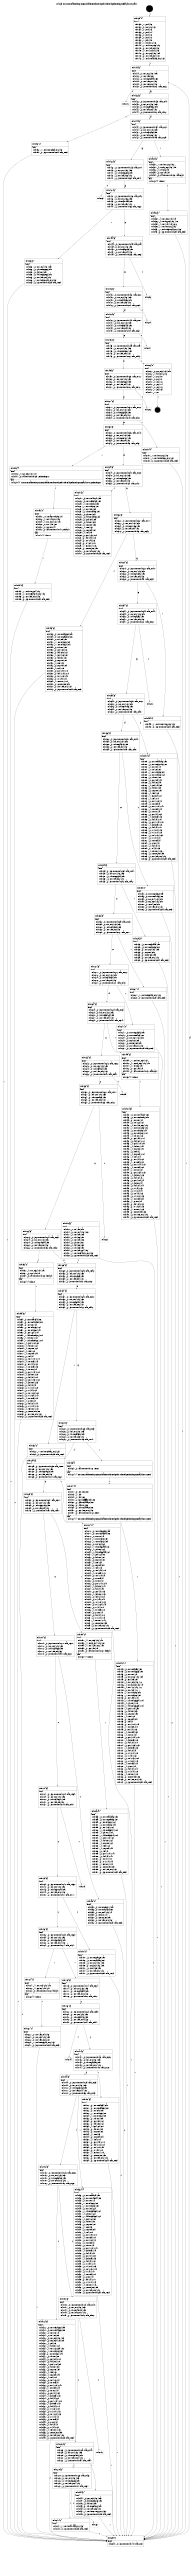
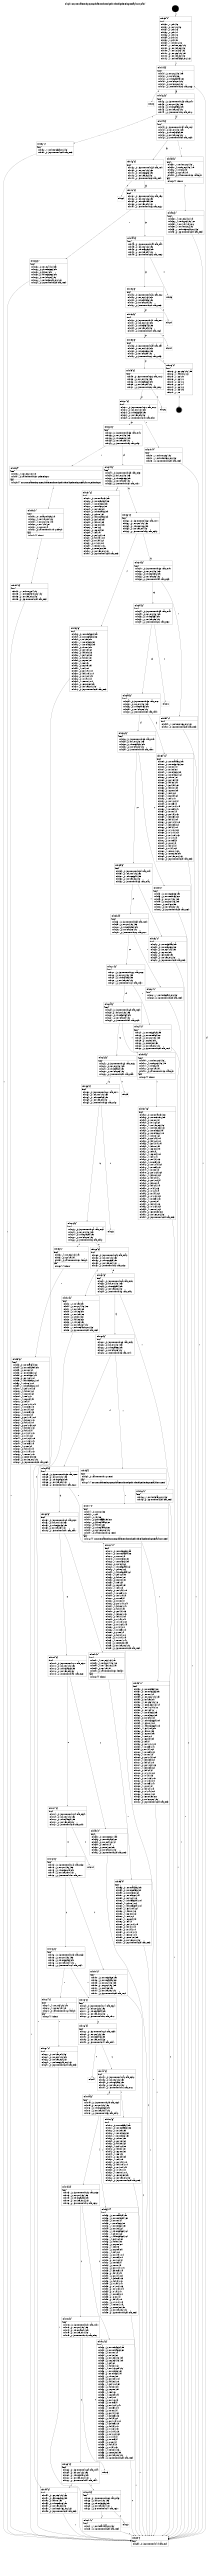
edge "0x401f12 [33]" -> "0x40168e [25]": reversed
edge "0x4019c5 [83]" -> "0x4022bf [5]": now "0x4019c5 [83]" -> "0x401d94 [31]"
